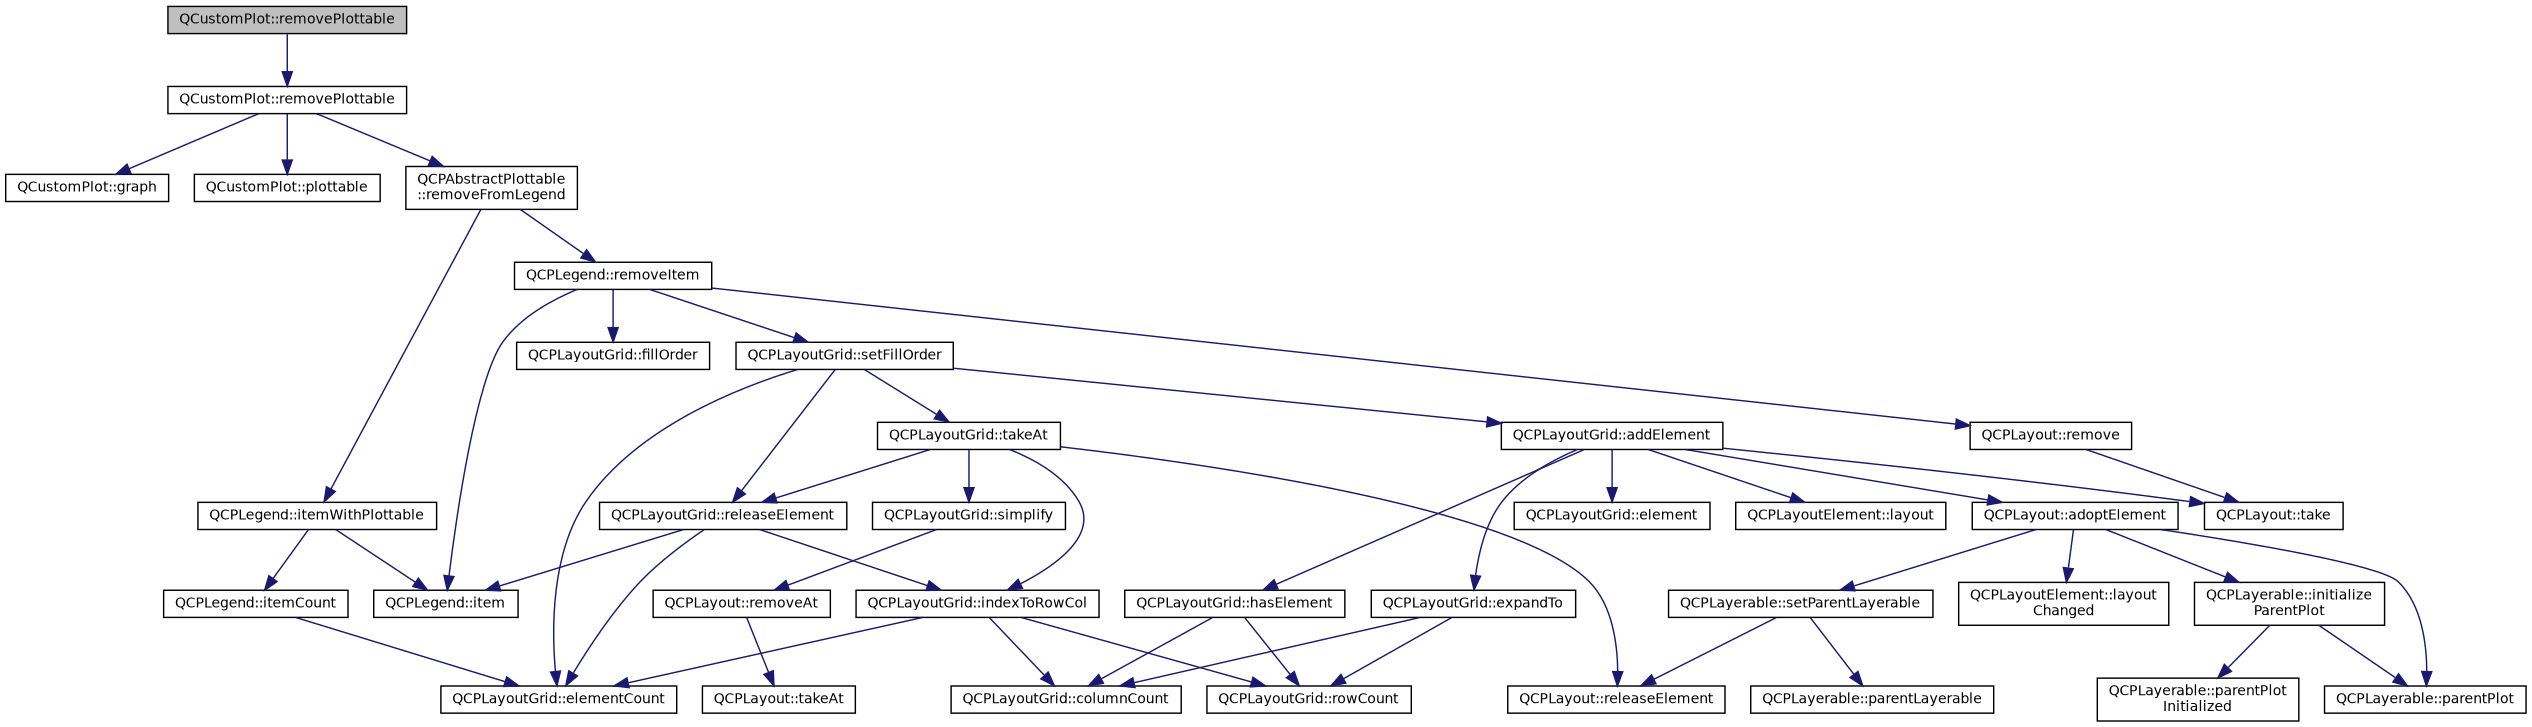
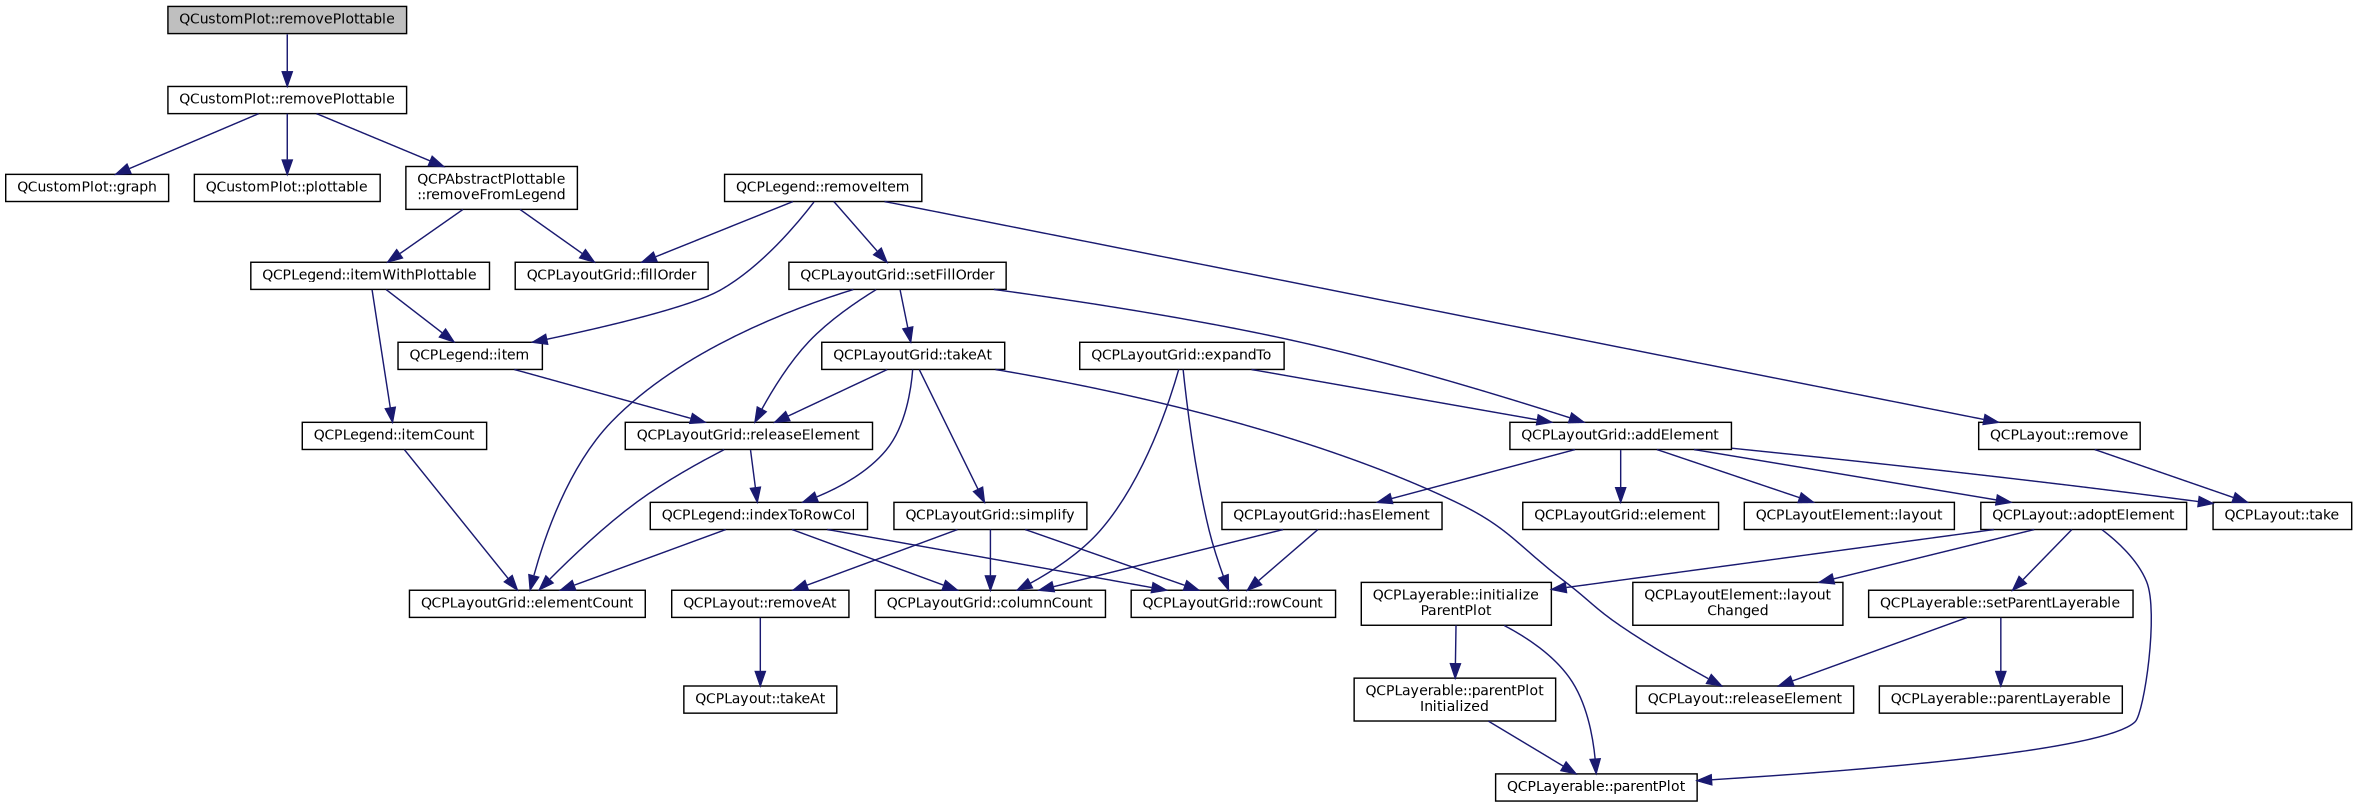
edge "QCPAbstractPlottable ::removeFromLegend" -> "QCPLegend::removeItem": now "QCPAbstractPlottable ::removeFromLegend" -> "QCPLayoutGrid::fillOrder"
edge "QCPLayoutGrid::addElement" -> "QCPLayoutGrid::expandTo": reversed
edge "QCPLayoutGrid::simplify" -> "QCPLayoutGrid::columnCount": added
edge "QCPLayoutGrid::simplify" -> "QCPLayoutGrid::rowCount": added
edge "QCPLayoutGrid::releaseElement" -> "QCPLegend::item": reversed
node "QCPLayoutGrid::indexToRowCol": label "QCPLayoutGrid::indexToRowCol" -> "QCPLegend::indexToRowCol"
edge "QCPLayerable::parentPlot Initialized" -> "QCPLayerable::parentPlot": added
